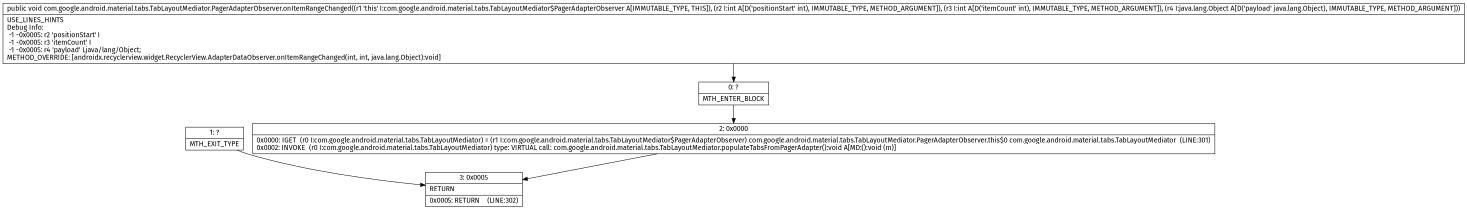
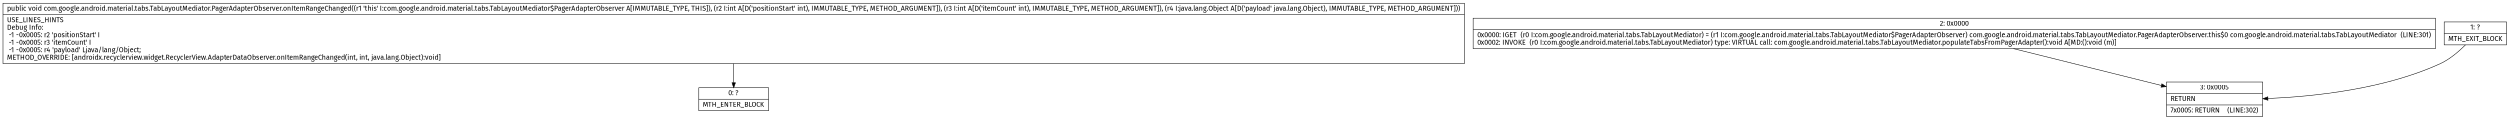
edge "0: ?" -> "2: 0x0000": removed
node "1: ?": text "MTH_EXIT_TYPE" -> "MTH_EXIT_BLOCK"
node "3: 0x0005": text "0x0005: RETURN    (LINE:302)" -> "7x0005: RETURN    (LINE:302)"
